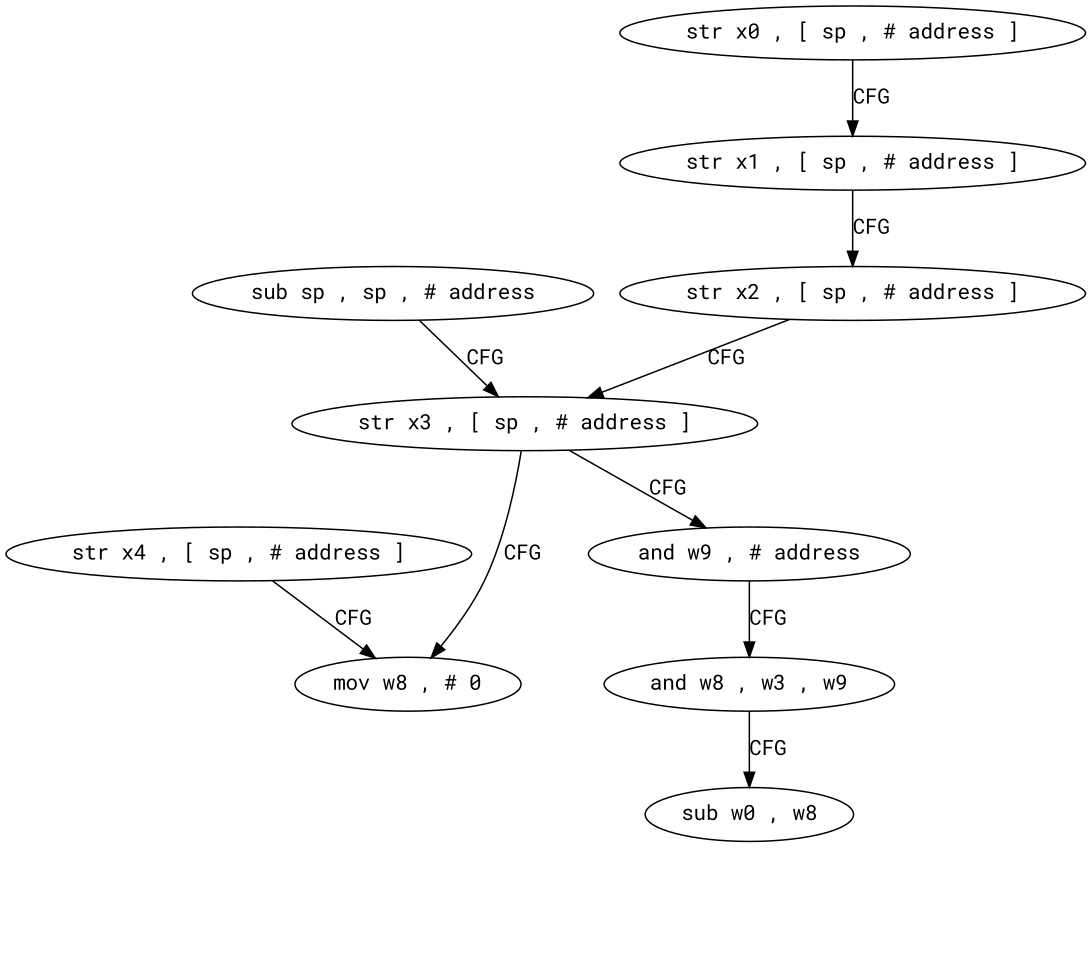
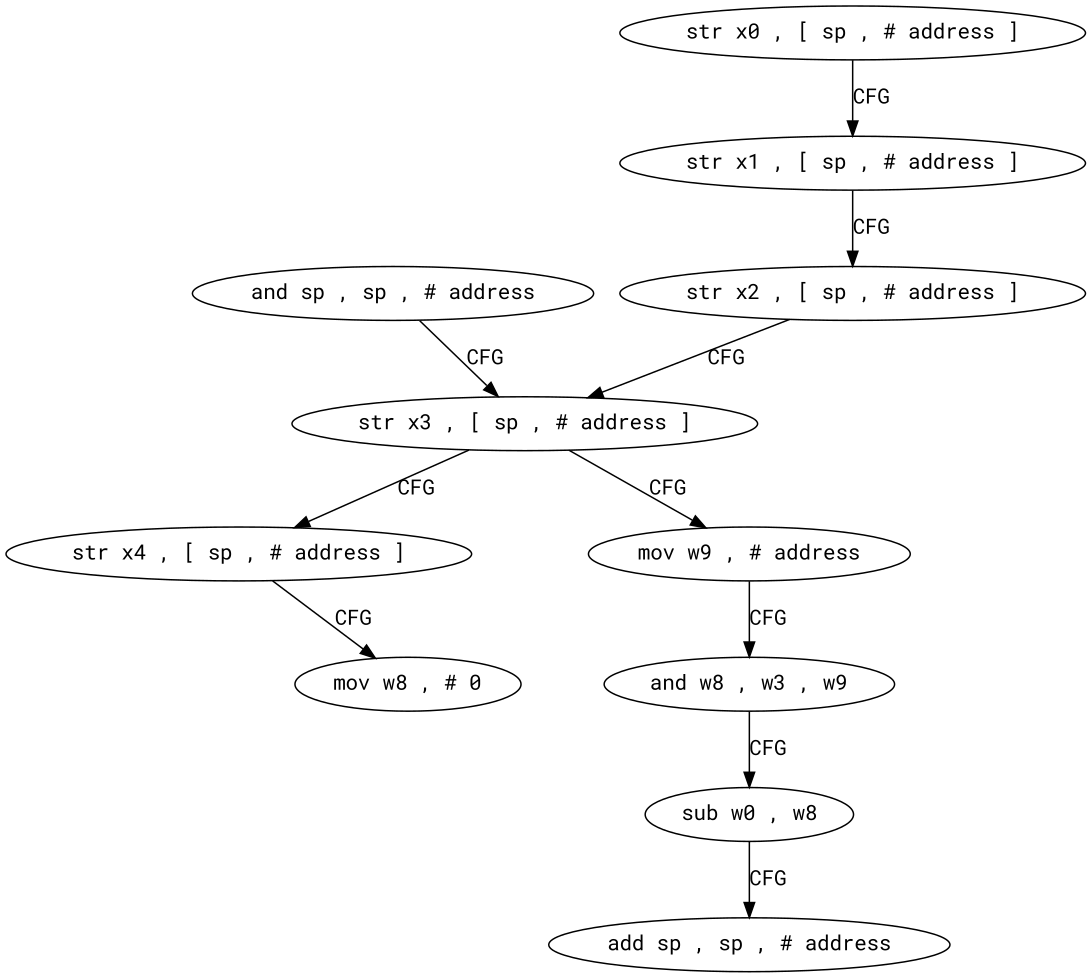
node "sub sp , sp , # address": label "sub sp , sp , # address" -> "and sp , sp , # address"
node "and w9 , # address": label "and w9 , # address" -> "mov w9 , # address"
edge "str x3 , [ sp , # address ]" -> "mov w8 , # 0": now "str x3 , [ sp , # address ]" -> "str x4 , [ sp , # address ]"
node "add sp , sp , # address": added
